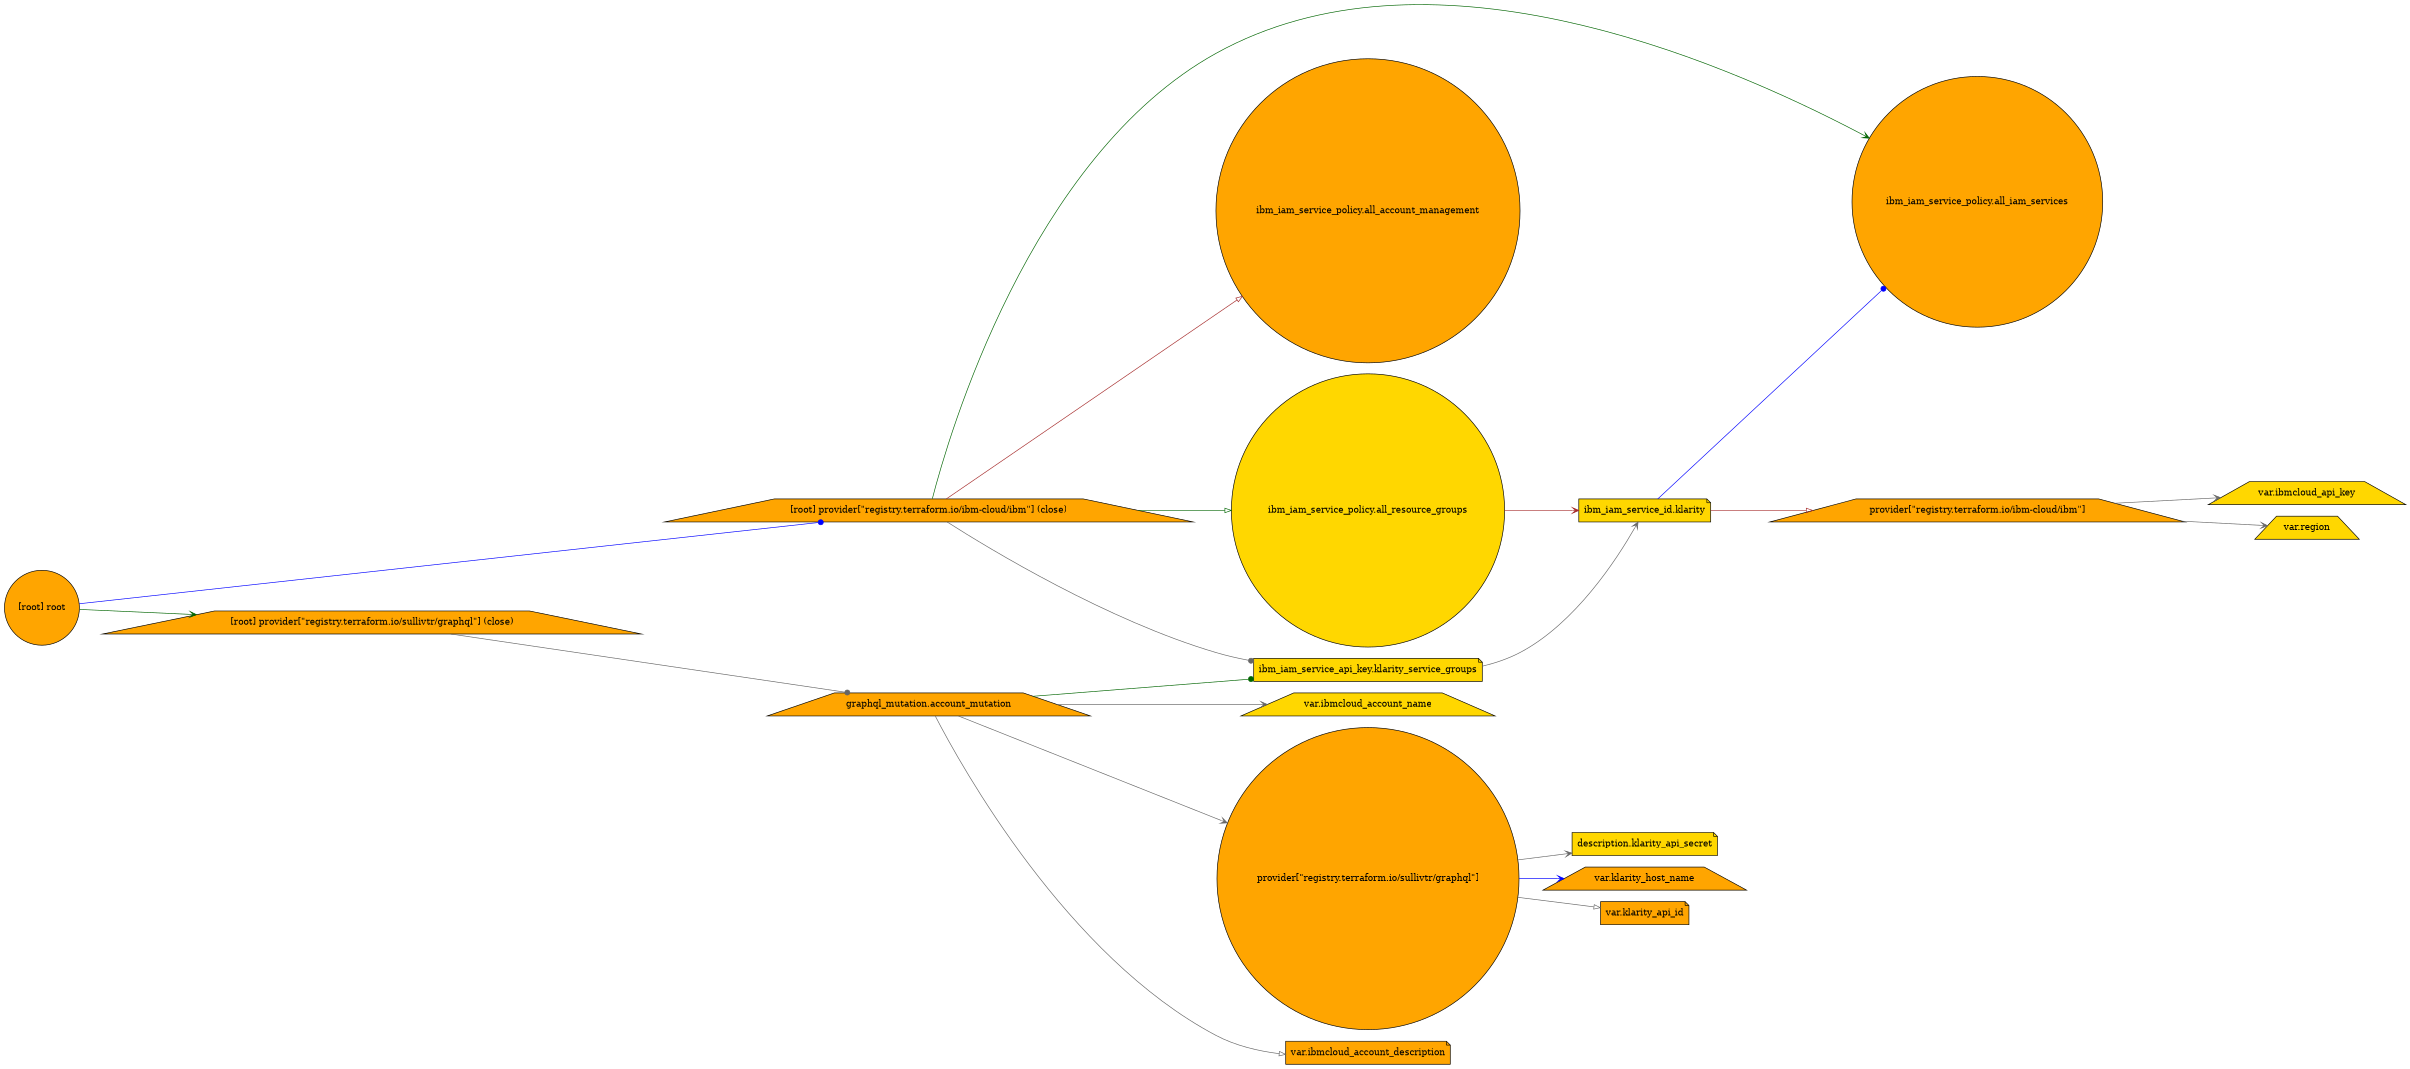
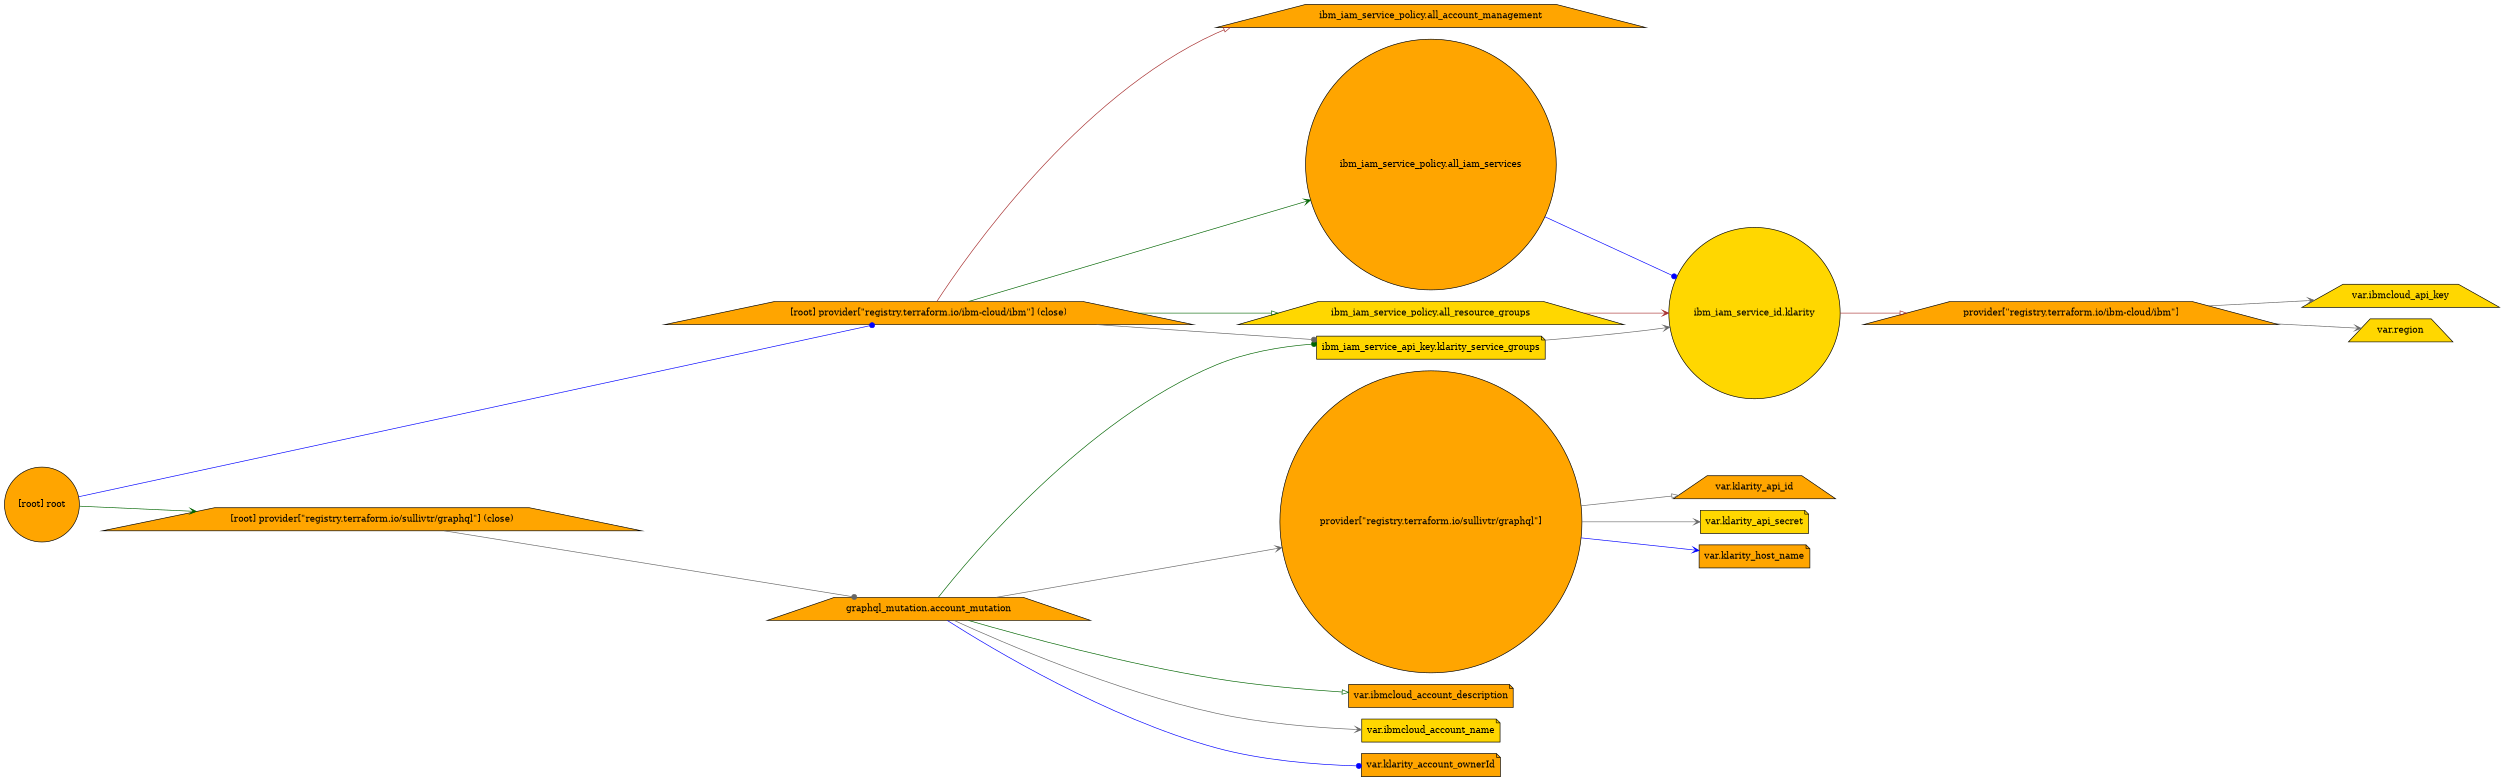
node "ibm_iam_service_policy.all_account_management": shape circle -> trapezium
edge "ibm_iam_service_id.klarity" -> "ibm_iam_service_policy.all_iam_services": reversed
node "ibm_iam_service_policy.all_resource_groups": shape circle -> trapezium
node "ibm_iam_service_id.klarity": shape note -> circle
node "var.ibmcloud_account_name": shape trapezium -> note
node "var.klarity_account_ownerId": added
node "description.klarity_api_secret": label "description.klarity_api_secret" -> "var.klarity_api_secret"
node "var.klarity_host_name": shape trapezium -> note
node "var.klarity_api_id": shape note -> trapezium
edge "graphql_mutation.account_mutation" -> "var.ibmcloud_account_description": color gray40 -> darkgreen
